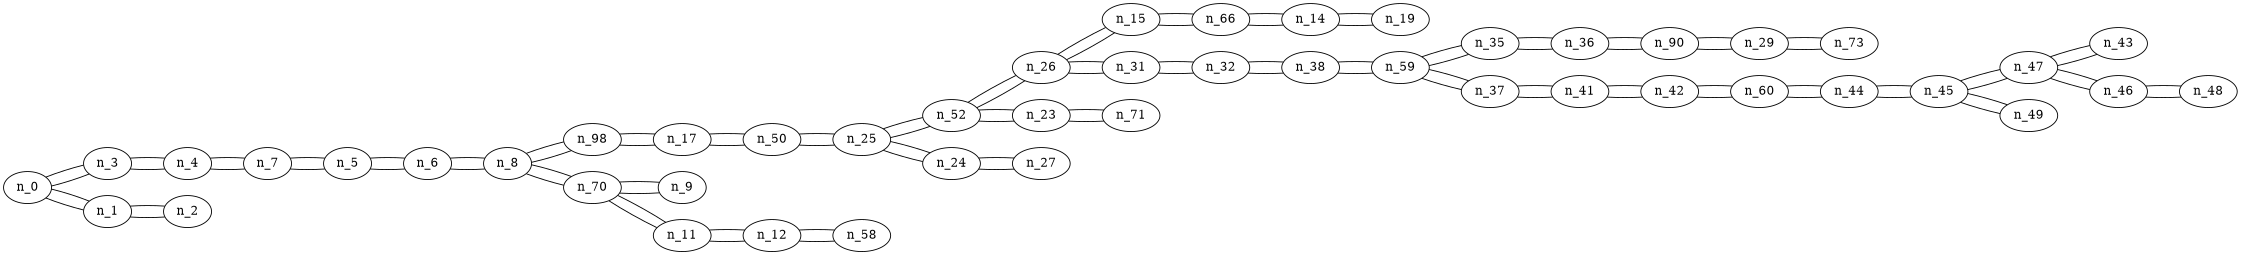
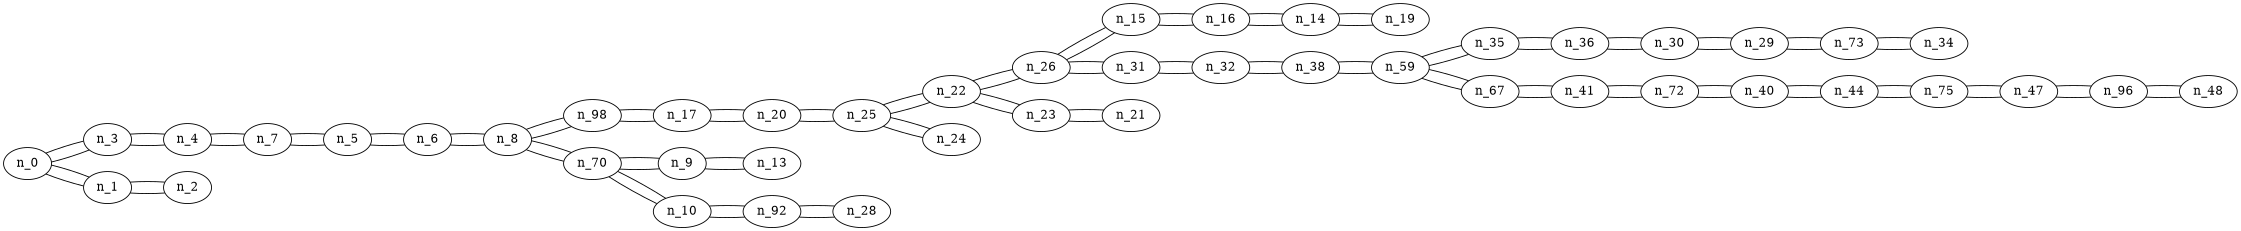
node "n_66": label "n_66" -> "n_16"
node "n_90": label "n_90" -> "n_30"
node "n_34": added
node "n_43": removed
node "n_37": label "n_37" -> "n_67"
node "n_42": label "n_42" -> "n_72"
node "n_60": label "n_60" -> "n_40"
node "n_45": label "n_45" -> "n_75"
node "n_46": label "n_46" -> "n_96"
node "n_52": label "n_52" -> "n_22"
node "n_71": label "n_71" -> "n_21"
node "n_49": removed
node "n_50": label "n_50" -> "n_20"
node "n_13": added
node "n_27": removed
node "n_11": label "n_11" -> "n_10"
node "n_12": label "n_12" -> "n_92"
node "n_58": label "n_58" -> "n_28"
